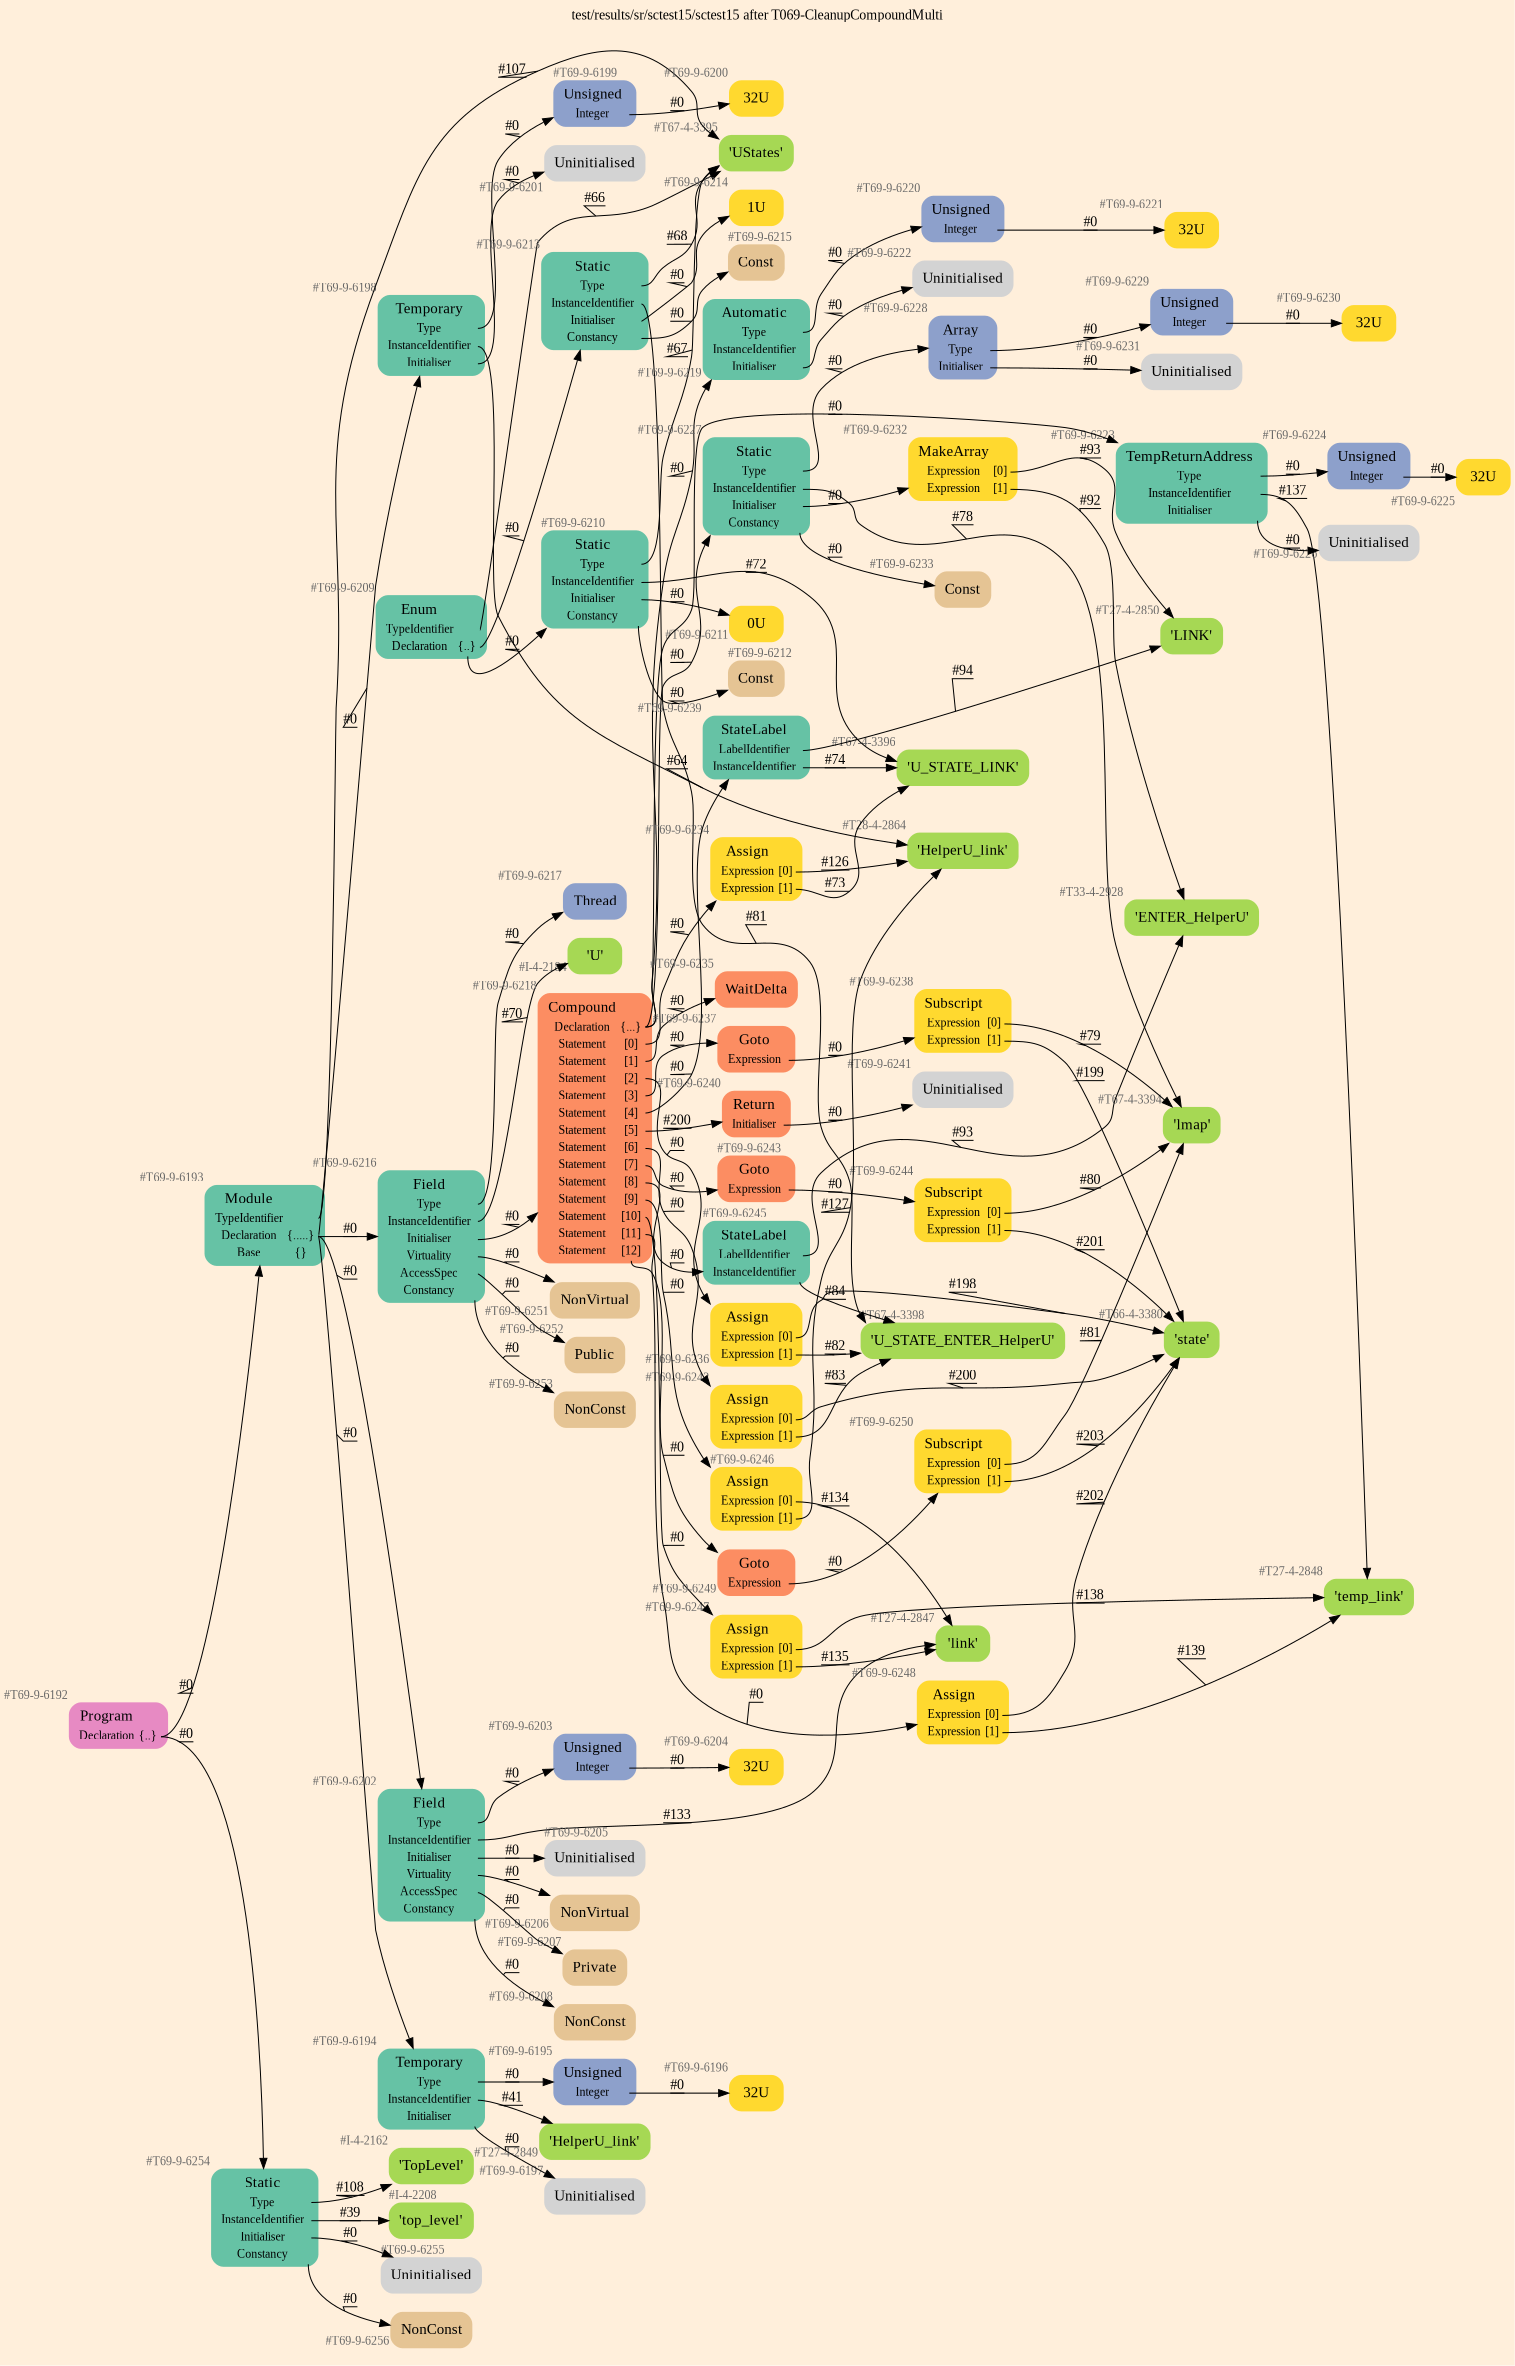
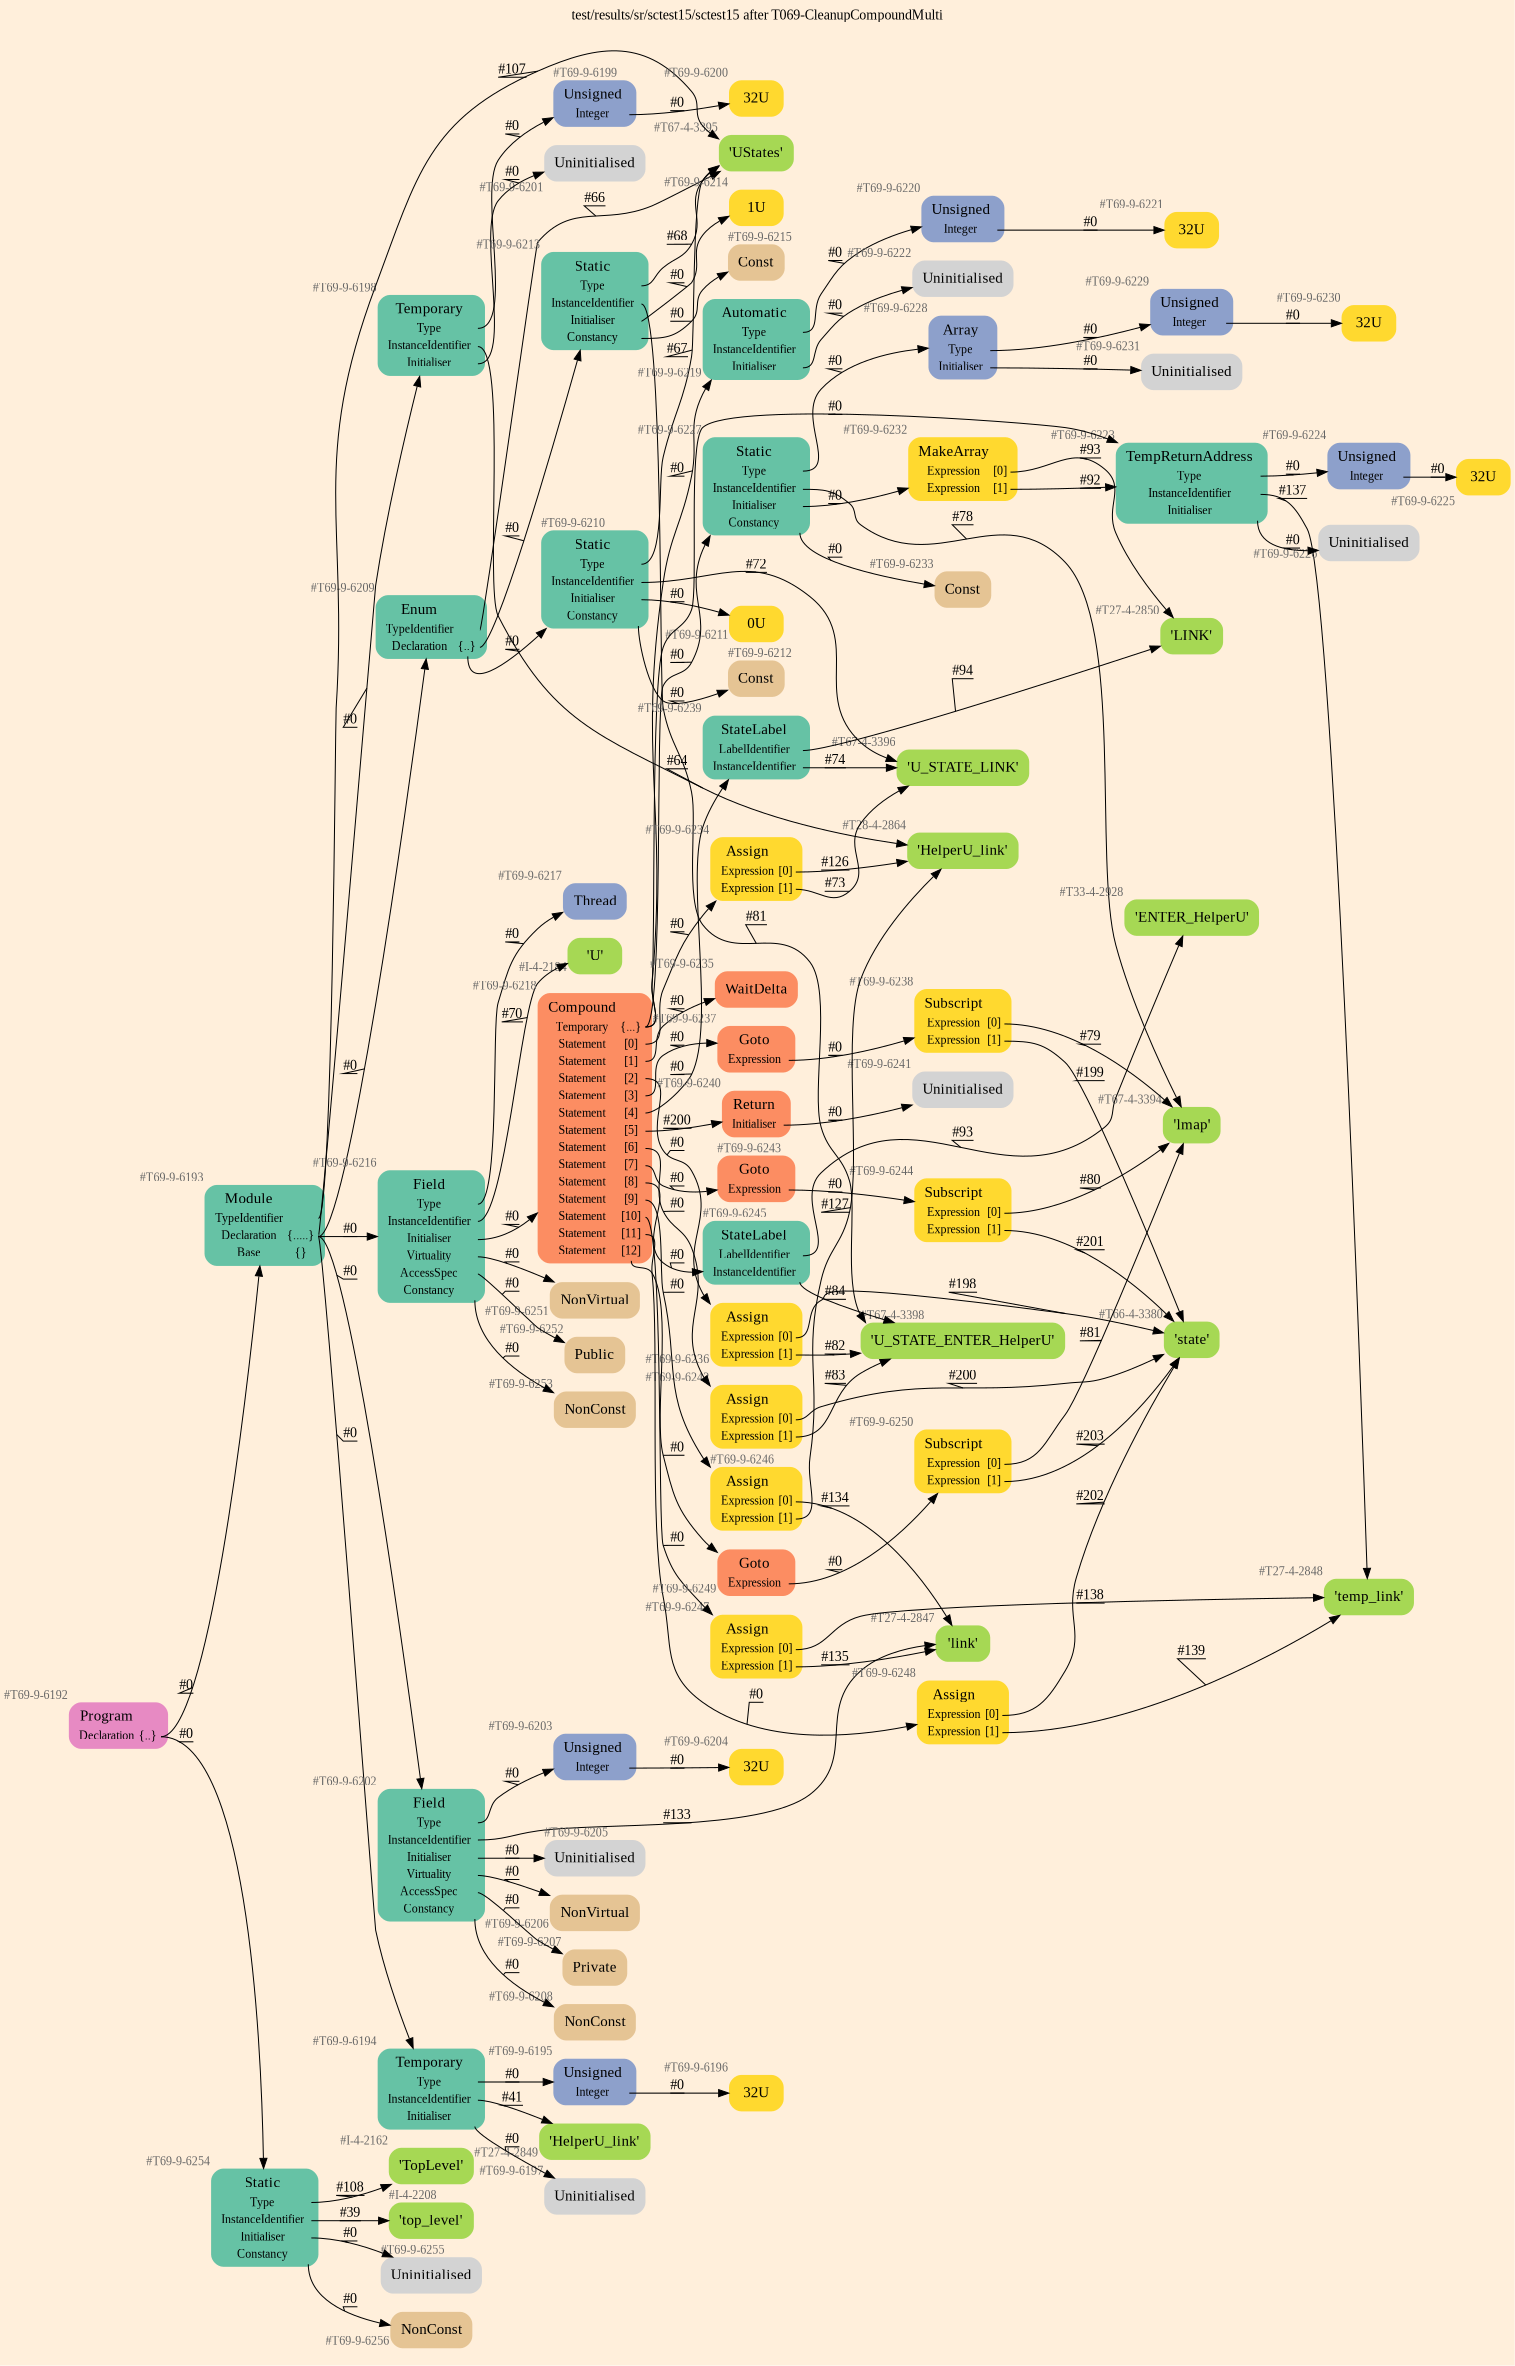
edge "MakeArray" -> "'ENTER_HelperU'": now "MakeArray" -> "TempReturnAddress"
edge "Module" -> "Enum": added, label "#0"
node "Compound": text "Declaration" -> "Temporary"
